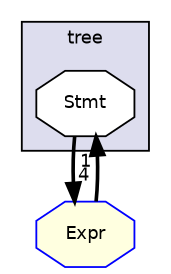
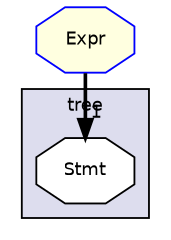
edge "Stmt" -> "Expr": removed
